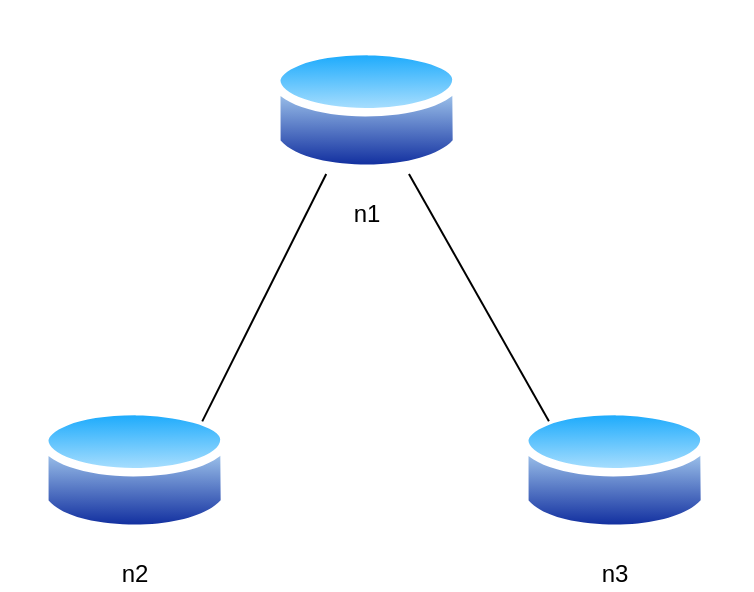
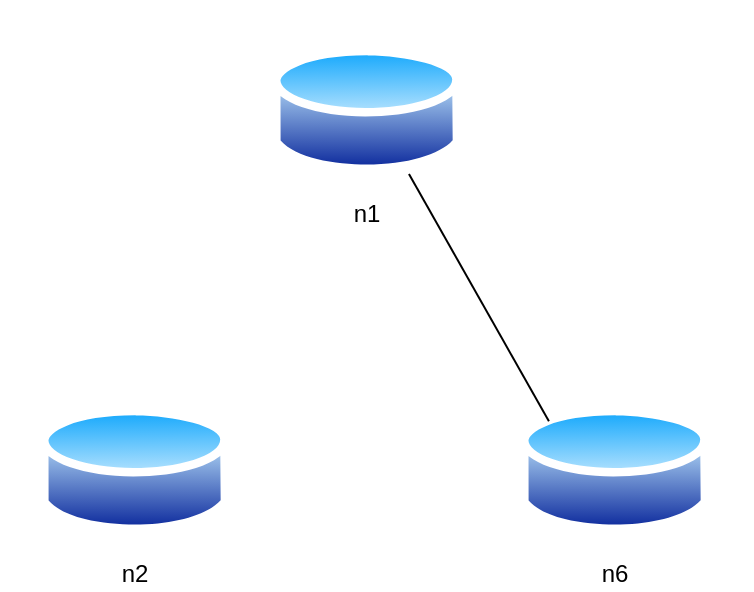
edge "n1" -- "n2": removed
node "n3": label "n3" -> "n6"
